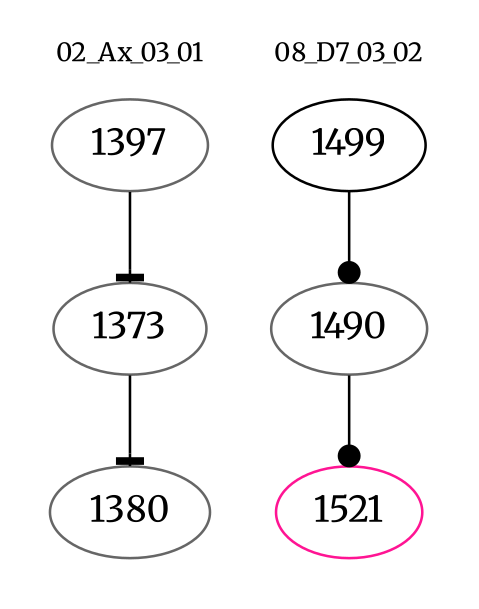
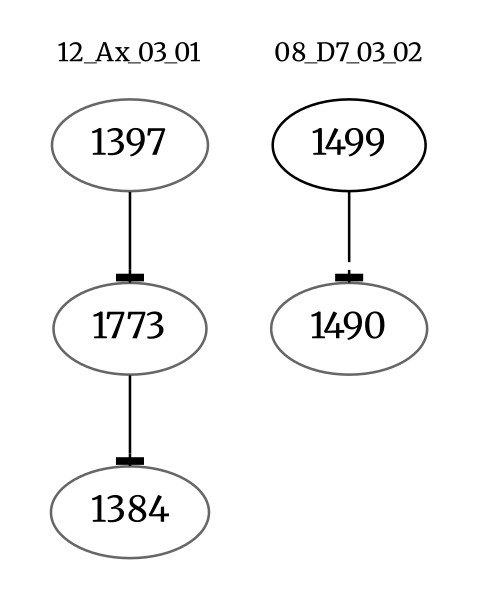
cluster "02_Ax_03_01": label "02_Ax_03_01" -> "12_Ax_03_01"
edge "1499" -> "1490": arrowhead dot -> tee
node "1373": label "1373" -> "1773"
node "1380": label "1380" -> "1384"
node "1521": removed
